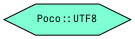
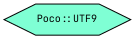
node "Poco::UTF8": label "Poco::UTF8" -> "Poco::UTF9"
